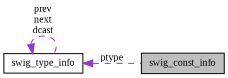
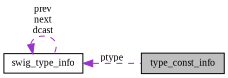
node "swig_const_info": label "swig_const_info" -> "type_const_info"
